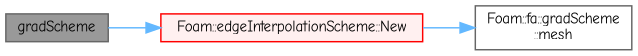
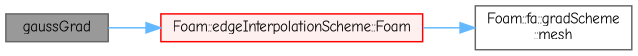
node "gradScheme": label "gradScheme" -> "gaussGrad"
node "Foam::edgeInterpolationScheme::New": label "Foam::edgeInterpolationScheme::New" -> "Foam::edgeInterpolationScheme::Foam"
